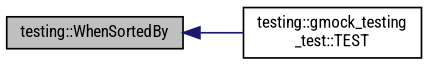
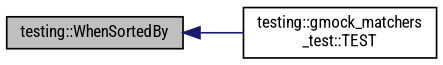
node "testing::gmock_testing _test::TEST": label "testing::gmock_testing _test::TEST" -> "testing::gmock_matchers _test::TEST"
